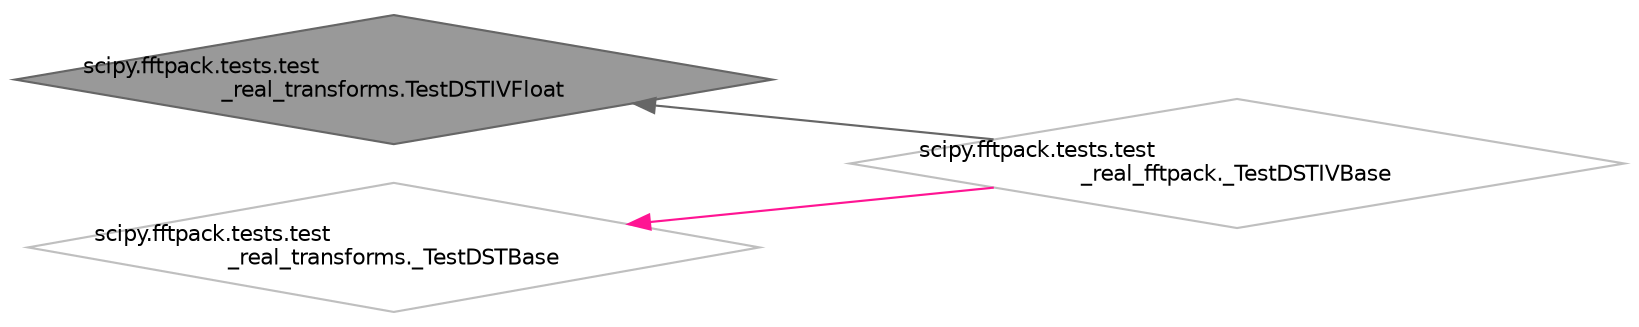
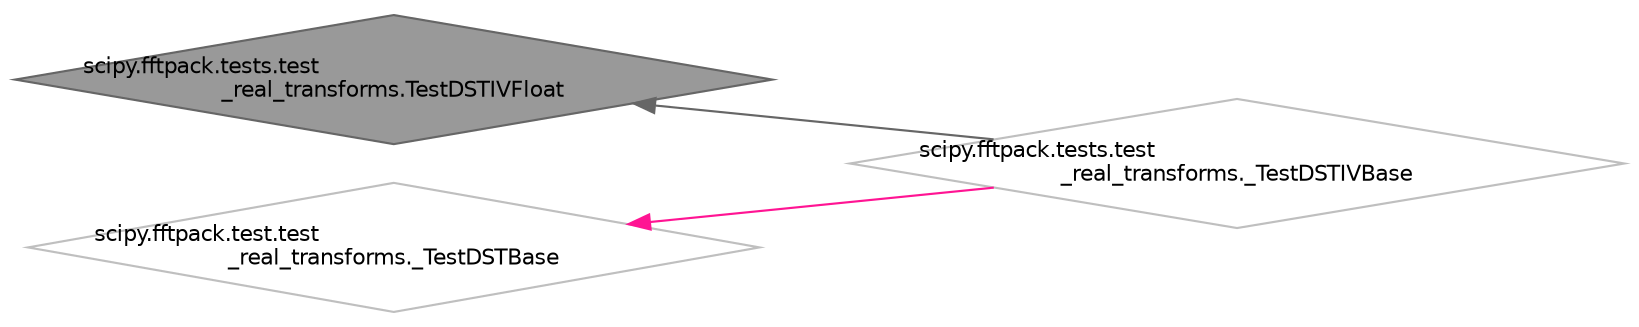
node "scipy.fftpack.tests.test _real_fftpack._TestDSTIVBase": label "scipy.fftpack.tests.test _real_fftpack._TestDSTIVBase" -> "scipy.fftpack.tests.test _real_transforms._TestDSTIVBase"
node "scipy.fftpack.tests.test _real_transforms._TestDSTBase": label "scipy.fftpack.tests.test _real_transforms._TestDSTBase" -> "scipy.fftpack.test.test _real_transforms._TestDSTBase"
